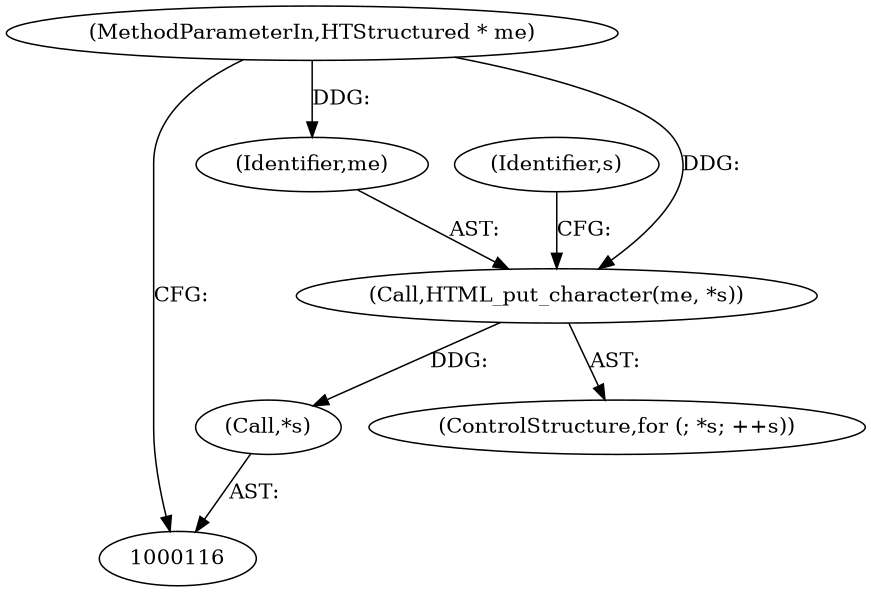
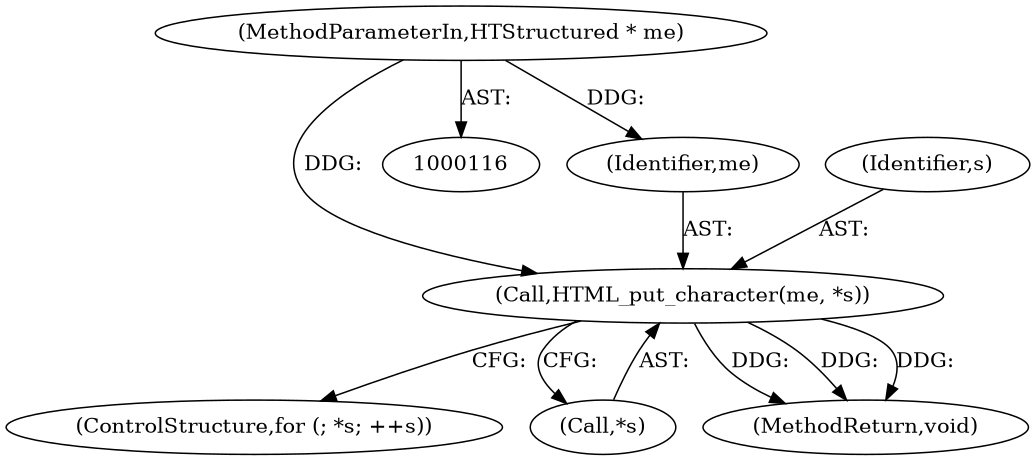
edge "(Identifier,s)" -> "(Call,HTML_put_character(me, *s))": label "CFG: " -> "AST: "
edge "(MethodParameterIn,HTStructured * me)" -> "1000116": label "CFG: " -> "AST: "
edge "(Call,HTML_put_character(me, *s))" -> "(Call,*s)": label "DDG: " -> "CFG: "
edge "(Call,HTML_put_character(me, *s))" -> "(ControlStructure,for (; *s; ++s))": label "AST: " -> "CFG: "
node "(MethodReturn,void)": added
edge "(Call,*s)" -> "1000116": now "(Call,*s)" -> "(Call,HTML_put_character(me, *s))"
